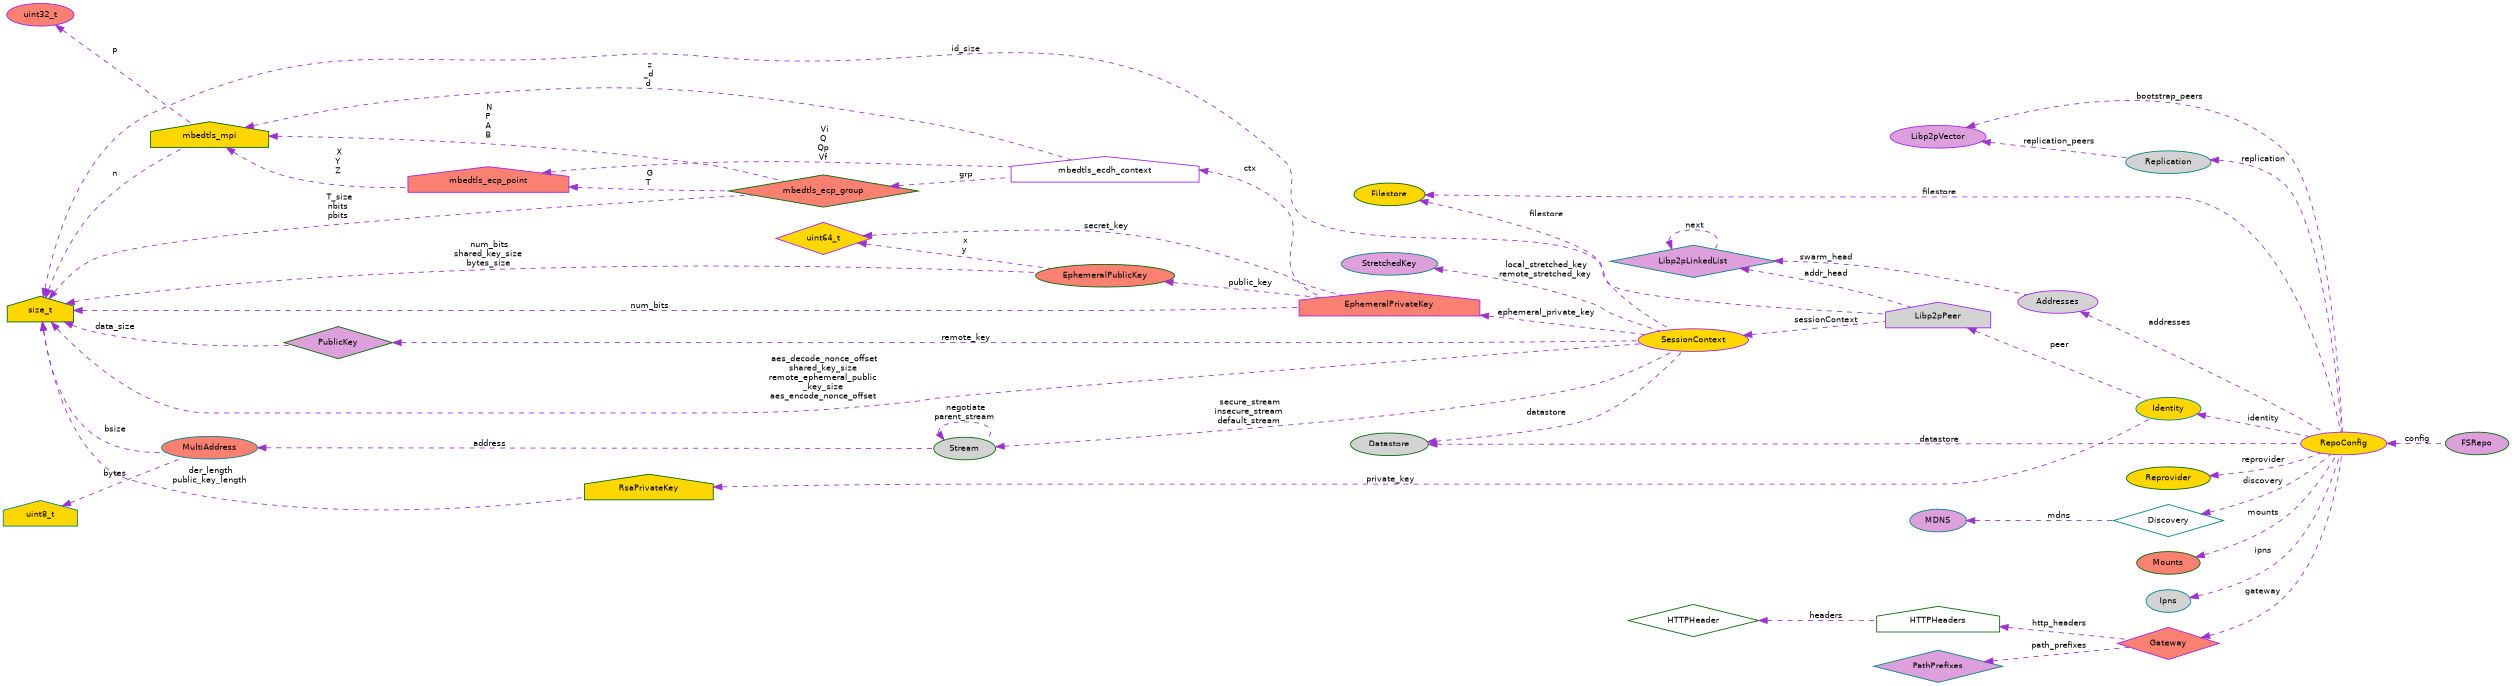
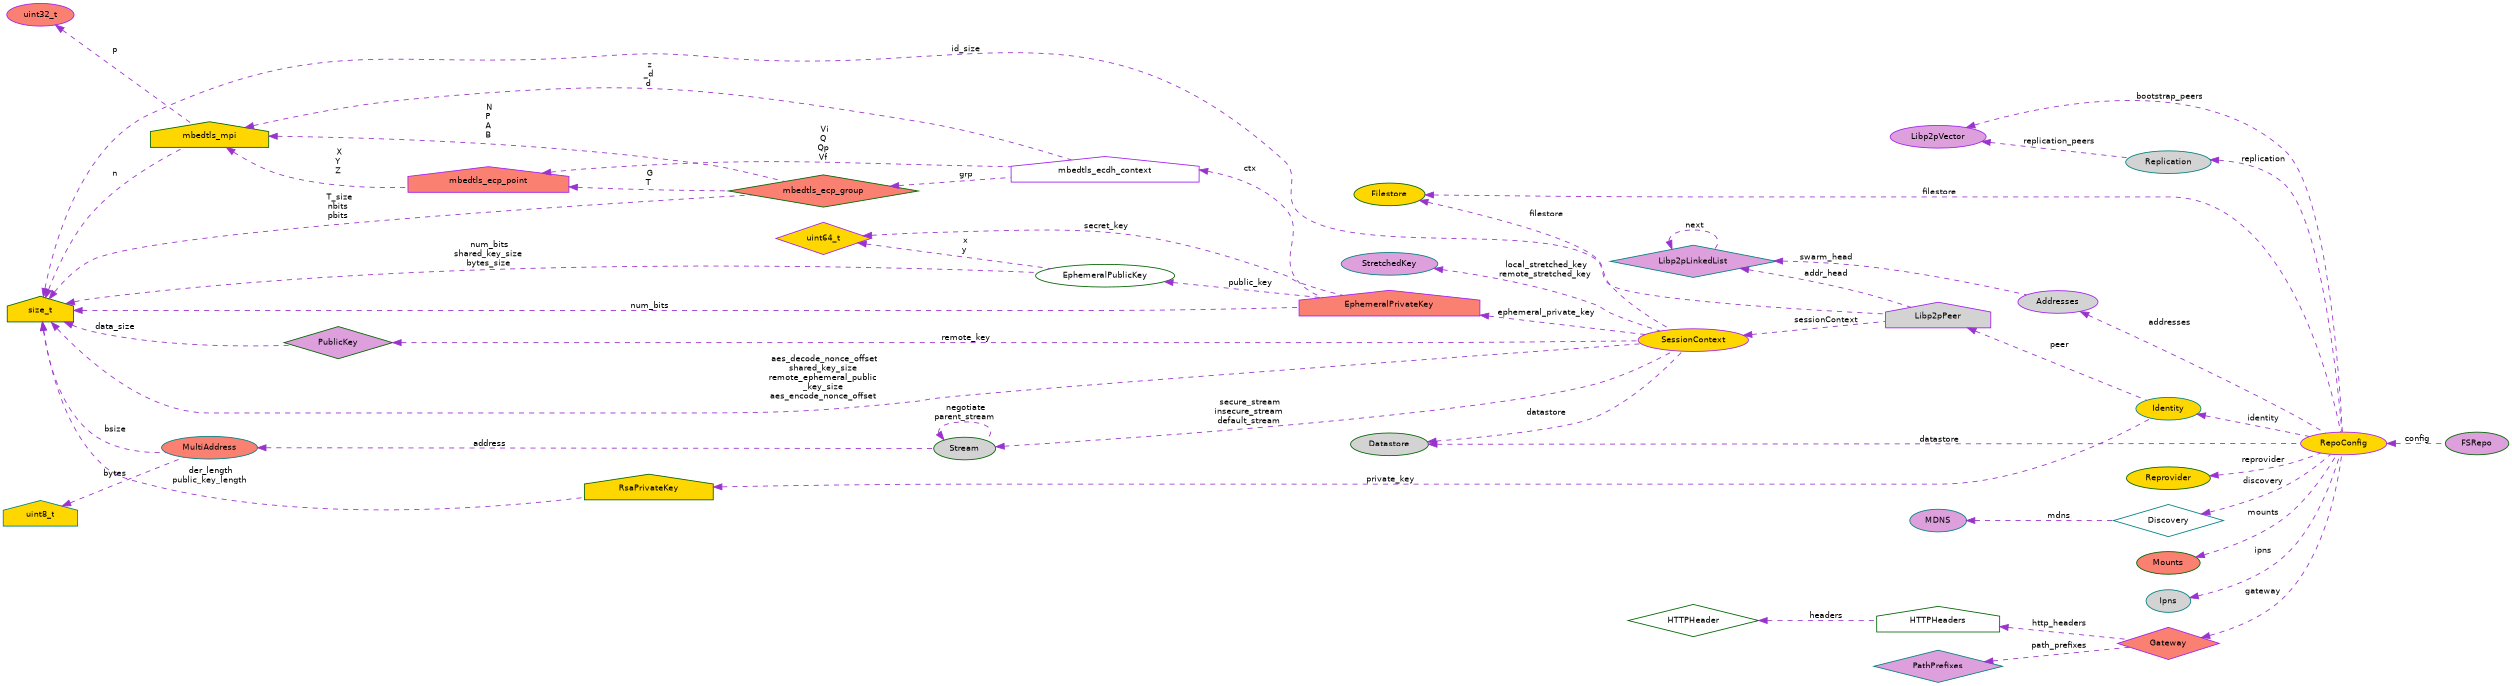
node "EphemeralPublicKey": fillcolor salmon -> white
